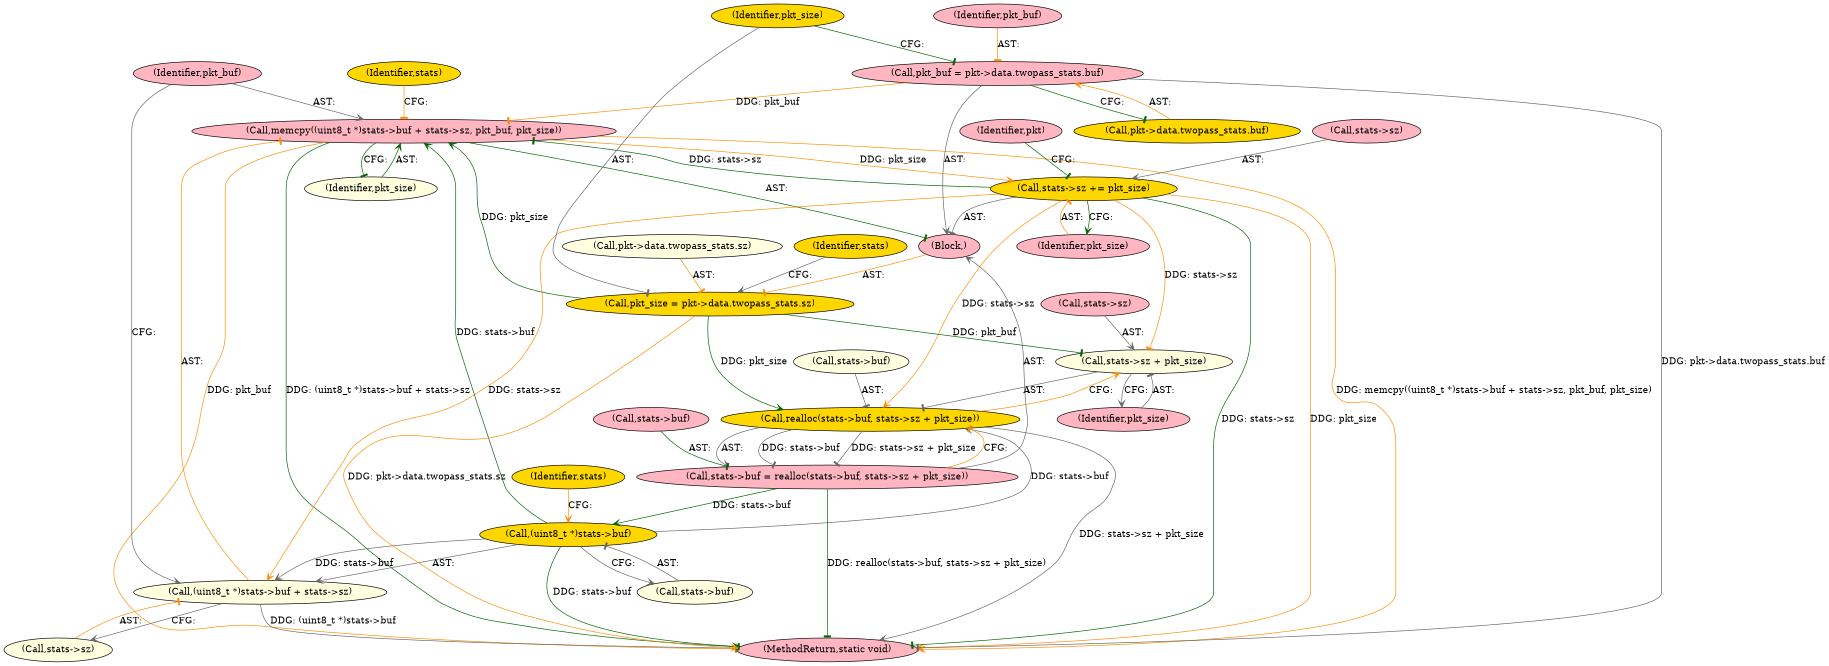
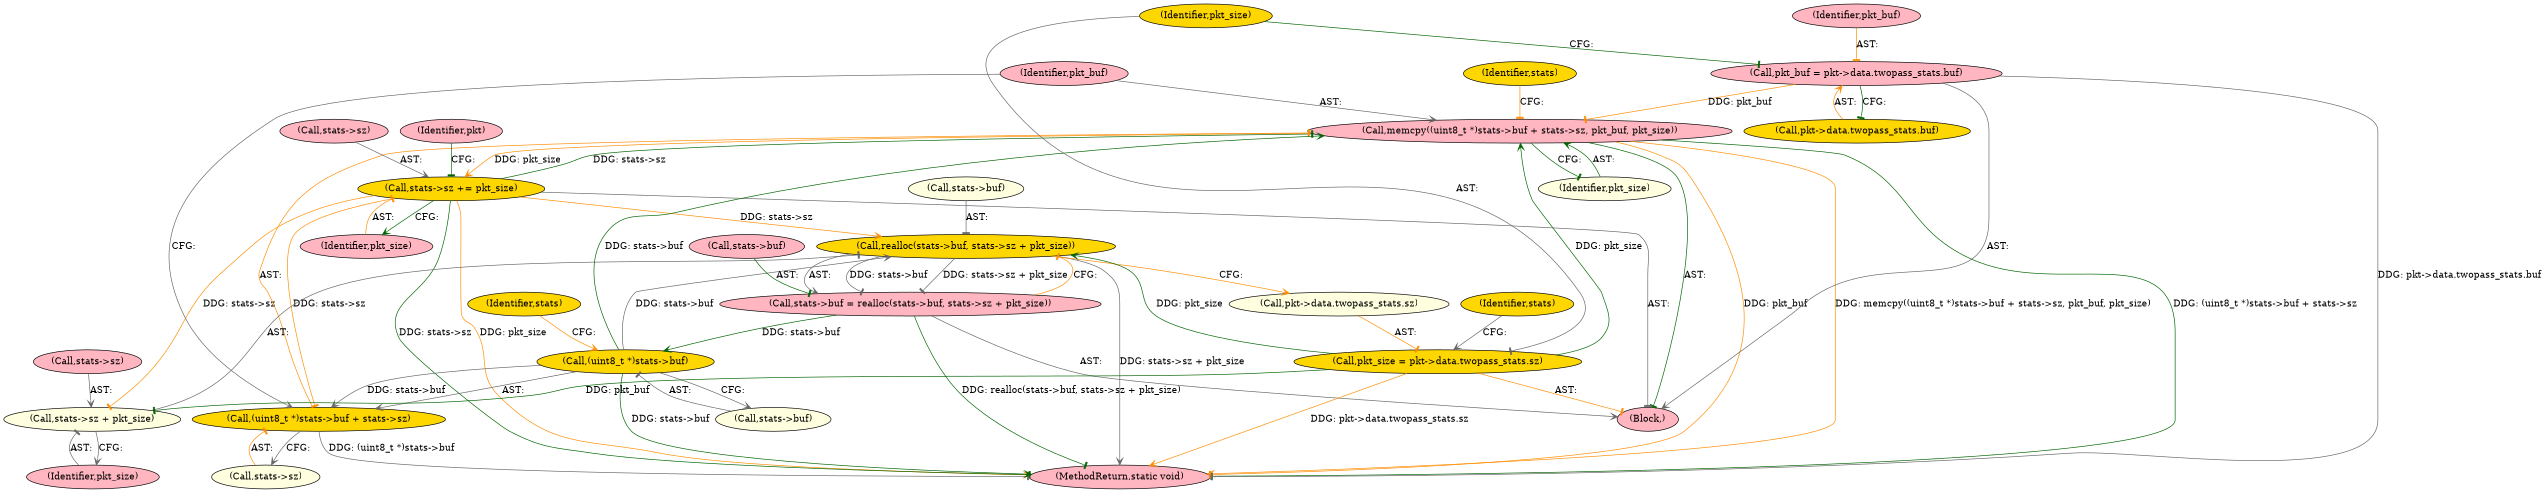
edge "(Call,stats->sz += pkt_size)" -> "(Call,(uint8_t *)stats->buf + stats->sz)": arrowhead vee -> tee
edge "(Block,)" -> "(Call,pkt_size = pkt->data.twopass_stats.sz)": reversed
edge "(Call,realloc(stats->buf, stats->sz + pkt_size))" -> "(Call,stats->sz + pkt_size)": now "(Call,realloc(stats->buf, stats->sz + pkt_size))" -> "(Call,pkt->data.twopass_stats.sz)"
node "(Call,(uint8_t *)stats->buf + stats->sz)": fillcolor lightyellow -> gold
